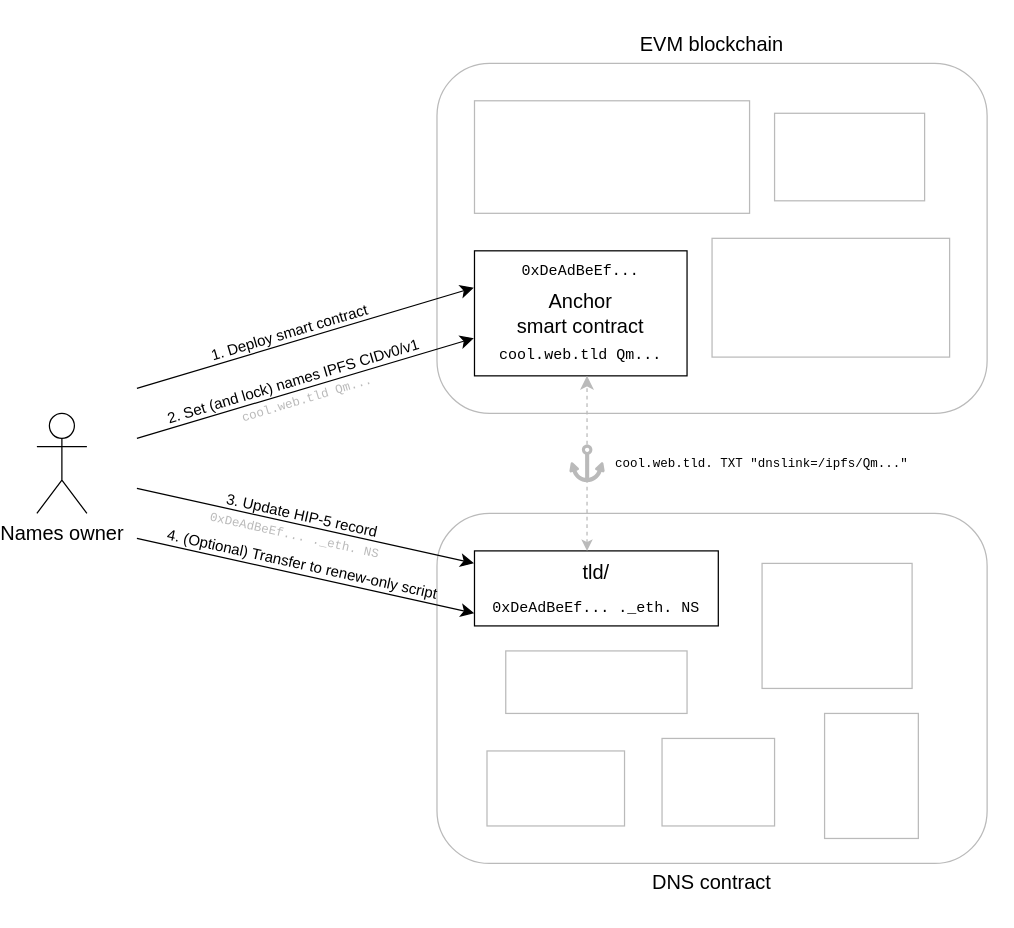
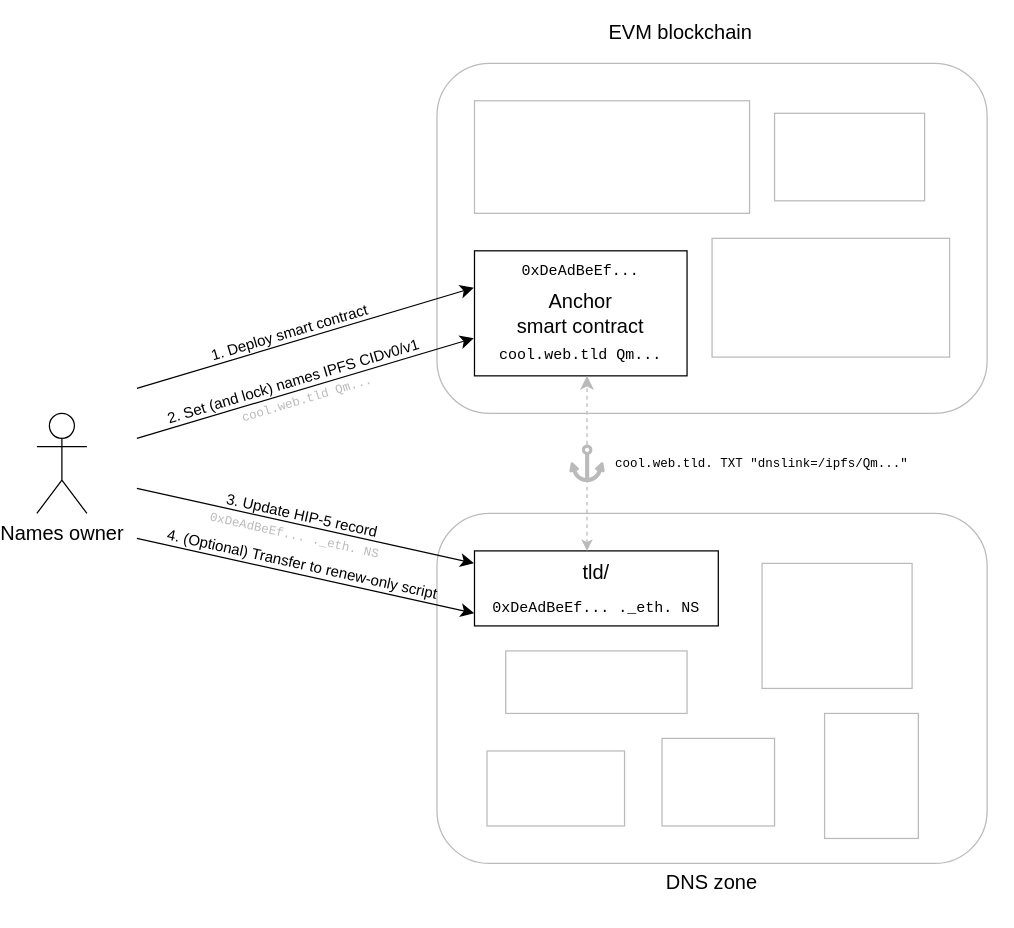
node "EVM blockchain": moved (712, 44) -> (681, 32)
node "DNS contract": label "DNS contract" -> "DNS zone"
